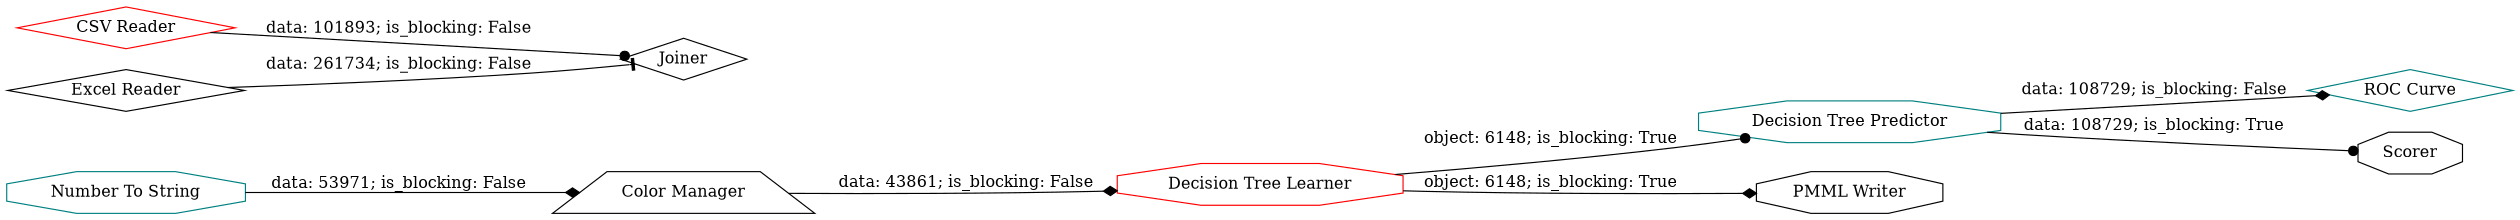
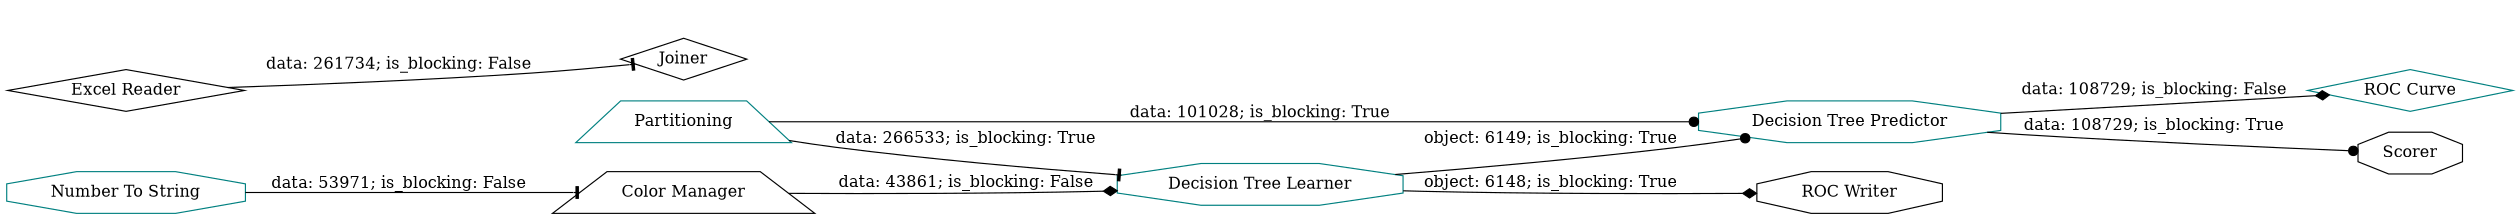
node "CSV Reader": removed
node "Partitioning": added
edge "Decision Tree Learner" -> "Decision Tree Predictor": label "object: 6148; is_blocking: True" -> "object: 6149; is_blocking: True"
node "Decision Tree Learner": color red -> teal
edge "Number To String" -> "Color Manager": arrowhead diamond -> tee
node "PMML Writer": label "PMML Writer" -> "ROC Writer"
